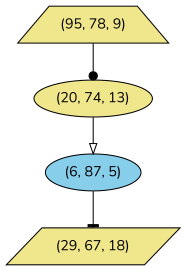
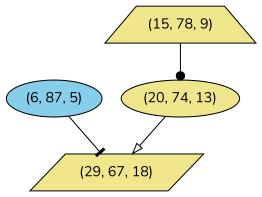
node "(95, 78, 9)": label "(95, 78, 9)" -> "(15, 78, 9)"
edge "(20, 74, 13)" -> "(6, 87, 5)": now "(20, 74, 13)" -> "(29, 67, 18)"
